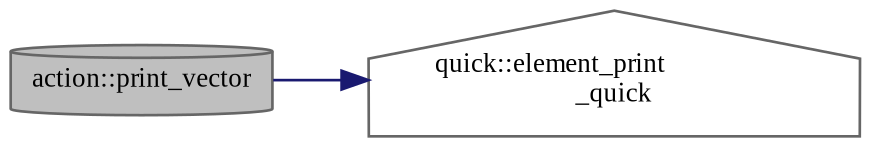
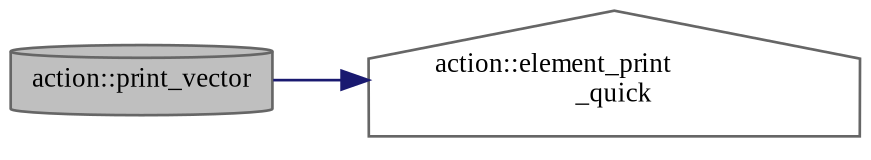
node "quick::element_print _quick": label "quick::element_print _quick" -> "action::element_print _quick"
